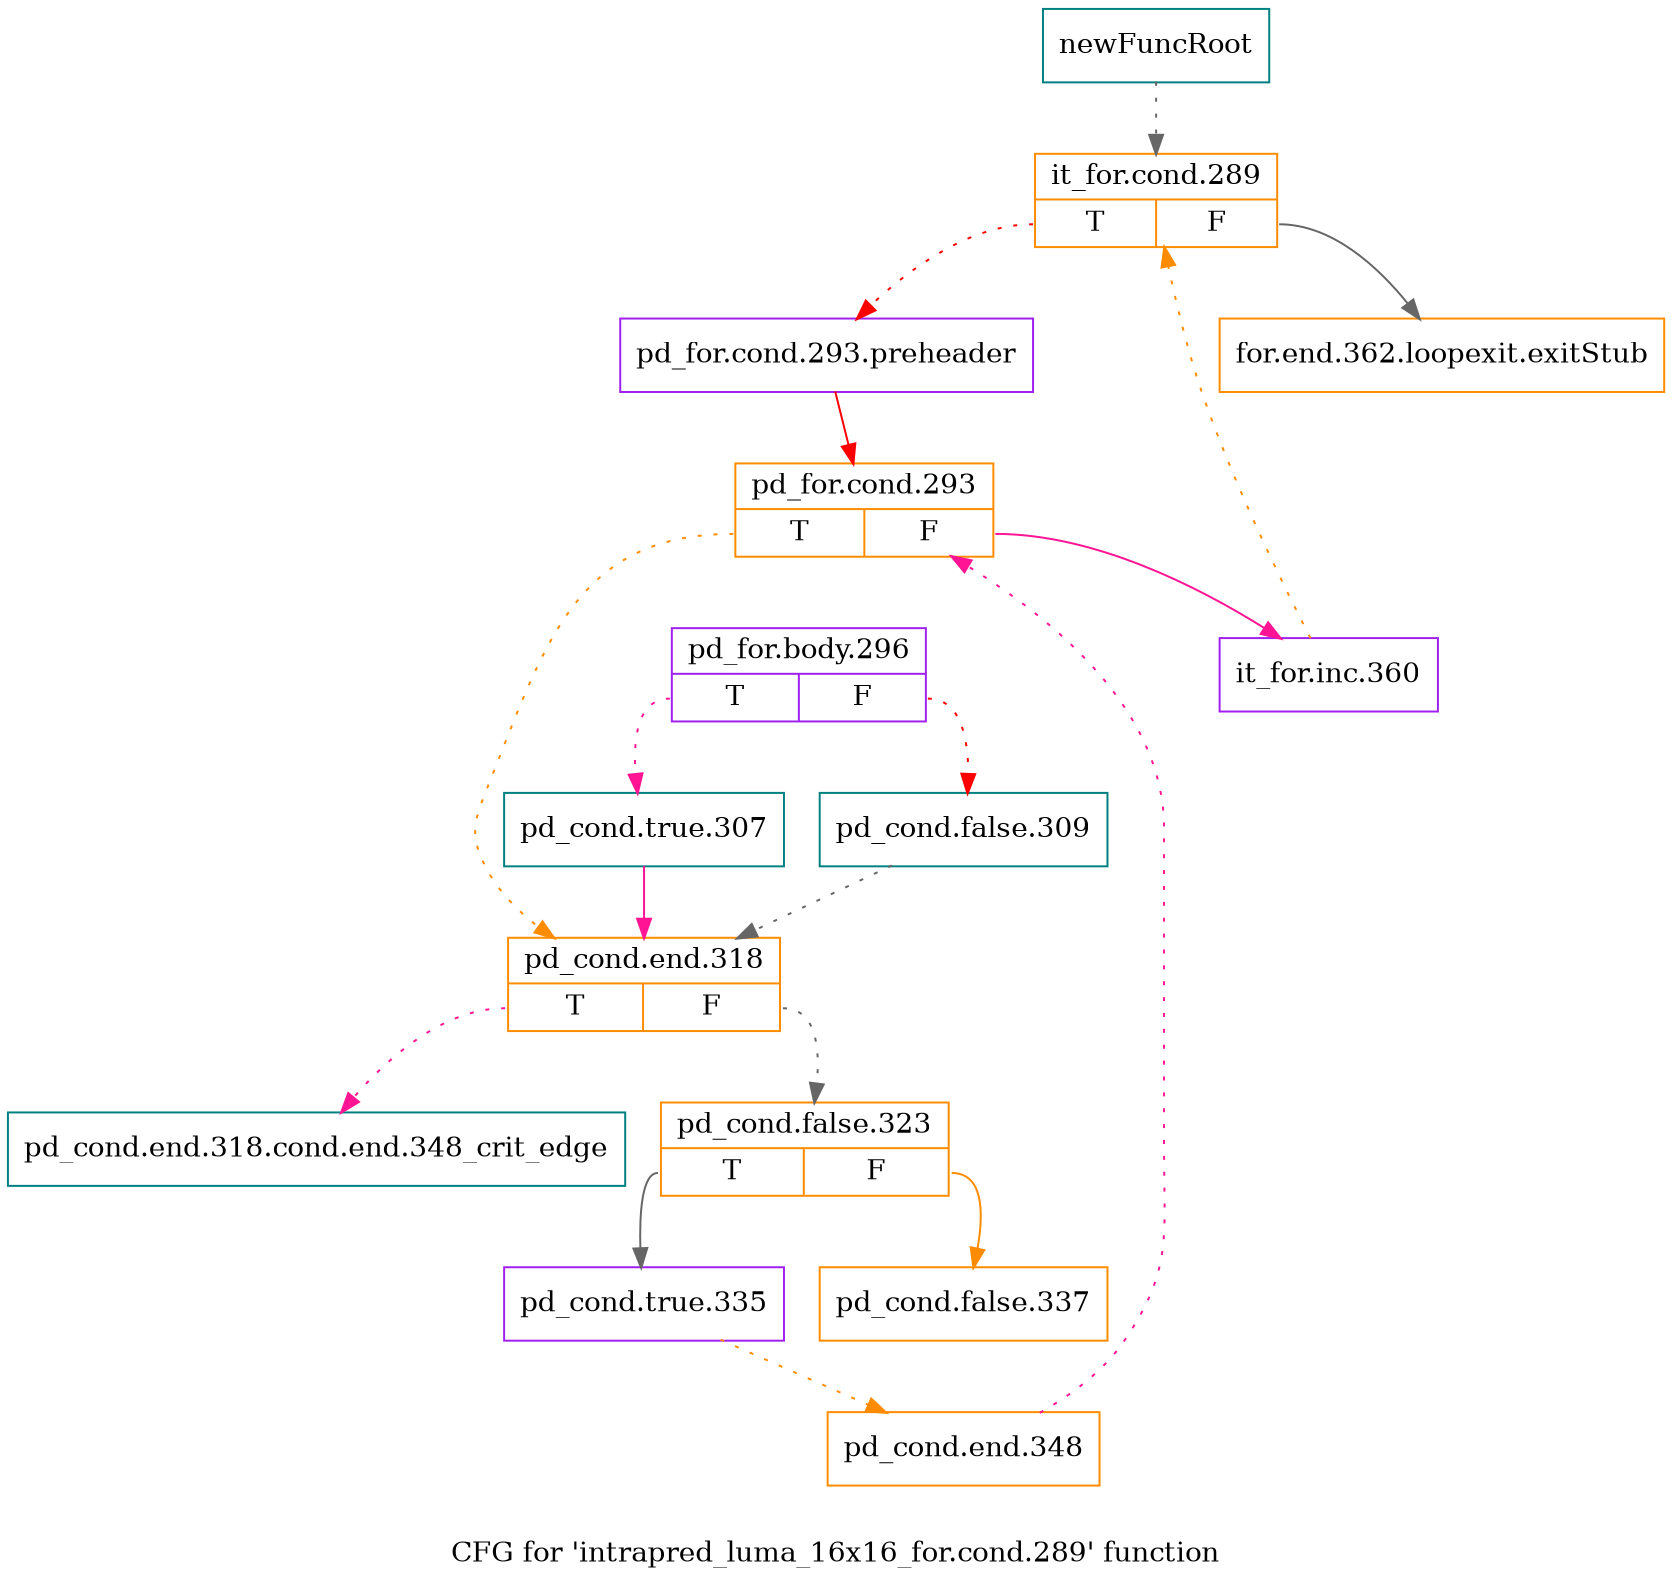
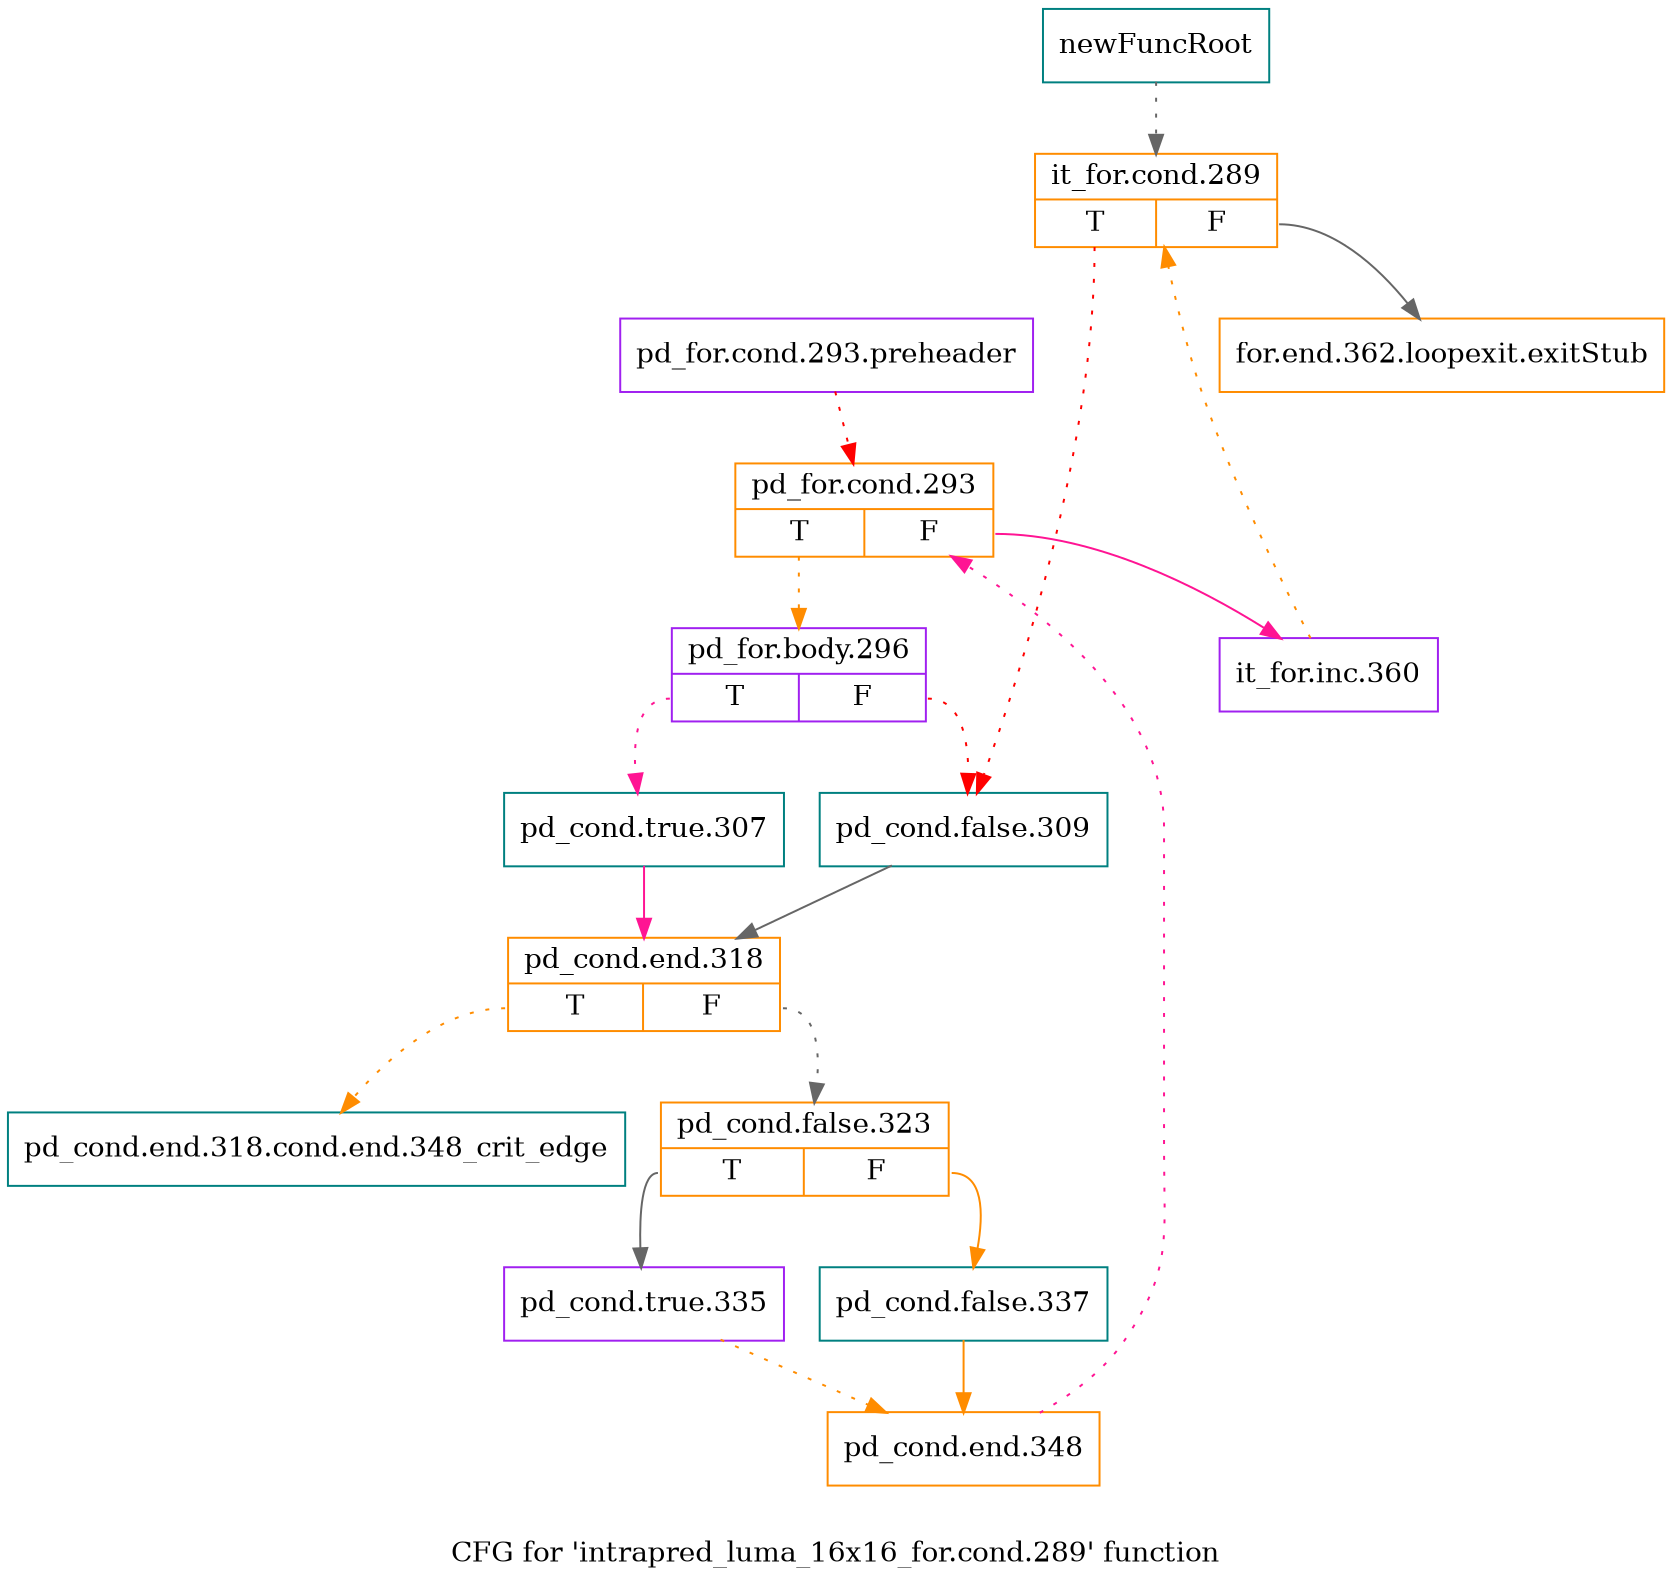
edge "it_for.cond.289" -> "pd_for.cond.293.preheader": now "it_for.cond.289" -> "pd_cond.false.309"
edge "pd_for.cond.293.preheader" -> "pd_for.cond.293": style solid -> dotted
edge "pd_for.cond.293" -> "pd_cond.end.318": now "pd_for.cond.293" -> "pd_for.body.296"
edge "pd_cond.false.309" -> "pd_cond.end.318": style dotted -> solid
edge "pd_cond.end.318" -> "pd_cond.end.318.cond.end.348_crit_edge": color deeppink -> darkorange
node "pd_cond.false.337": color darkorange -> teal
edge "pd_cond.false.337" -> "pd_cond.end.348": added
